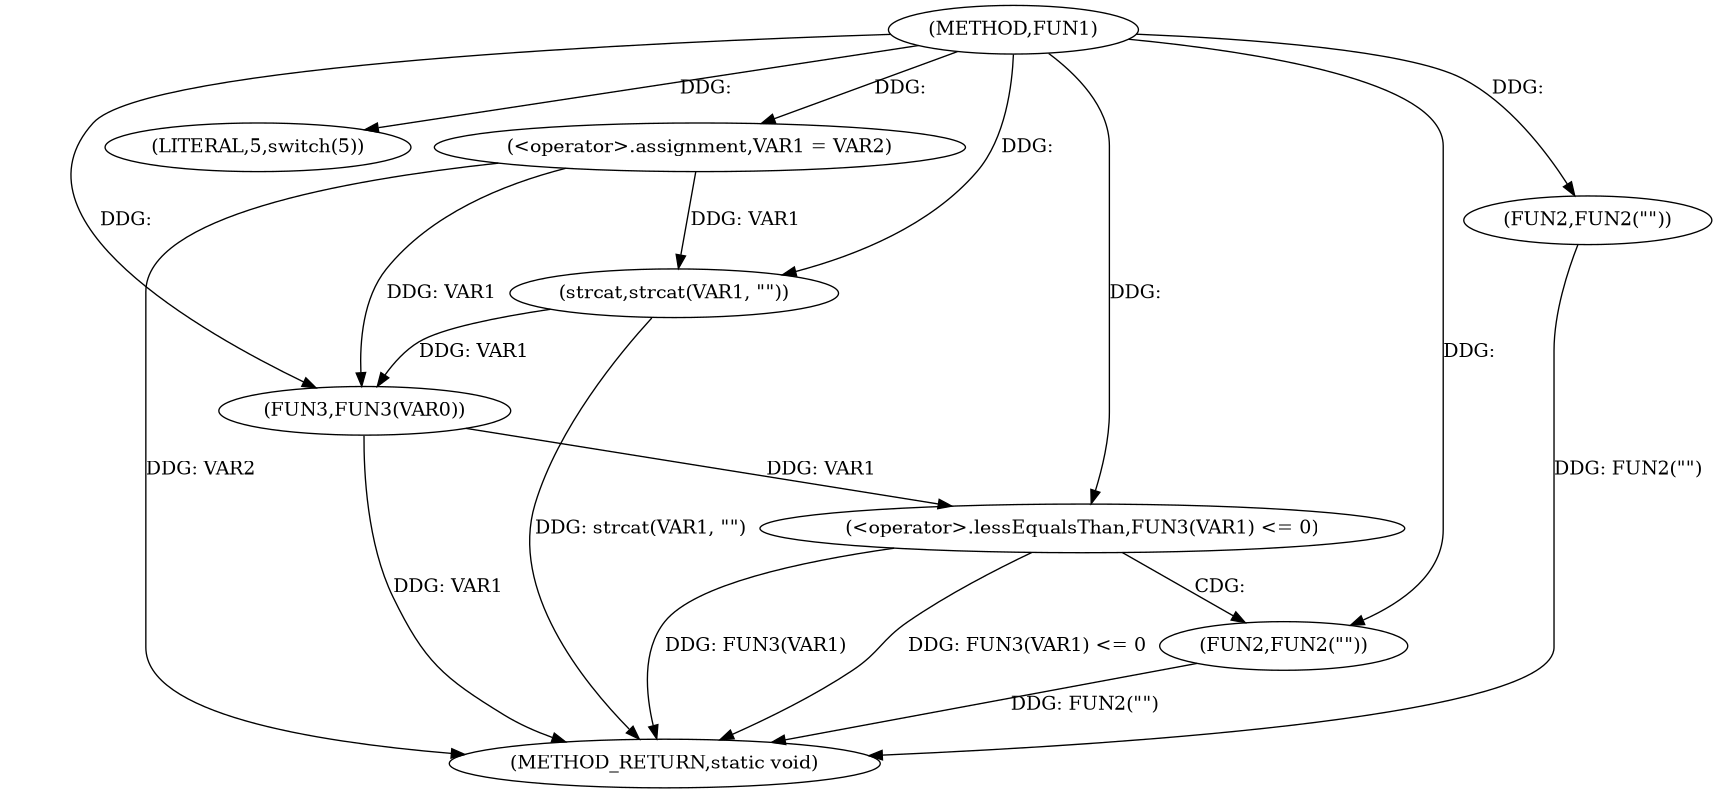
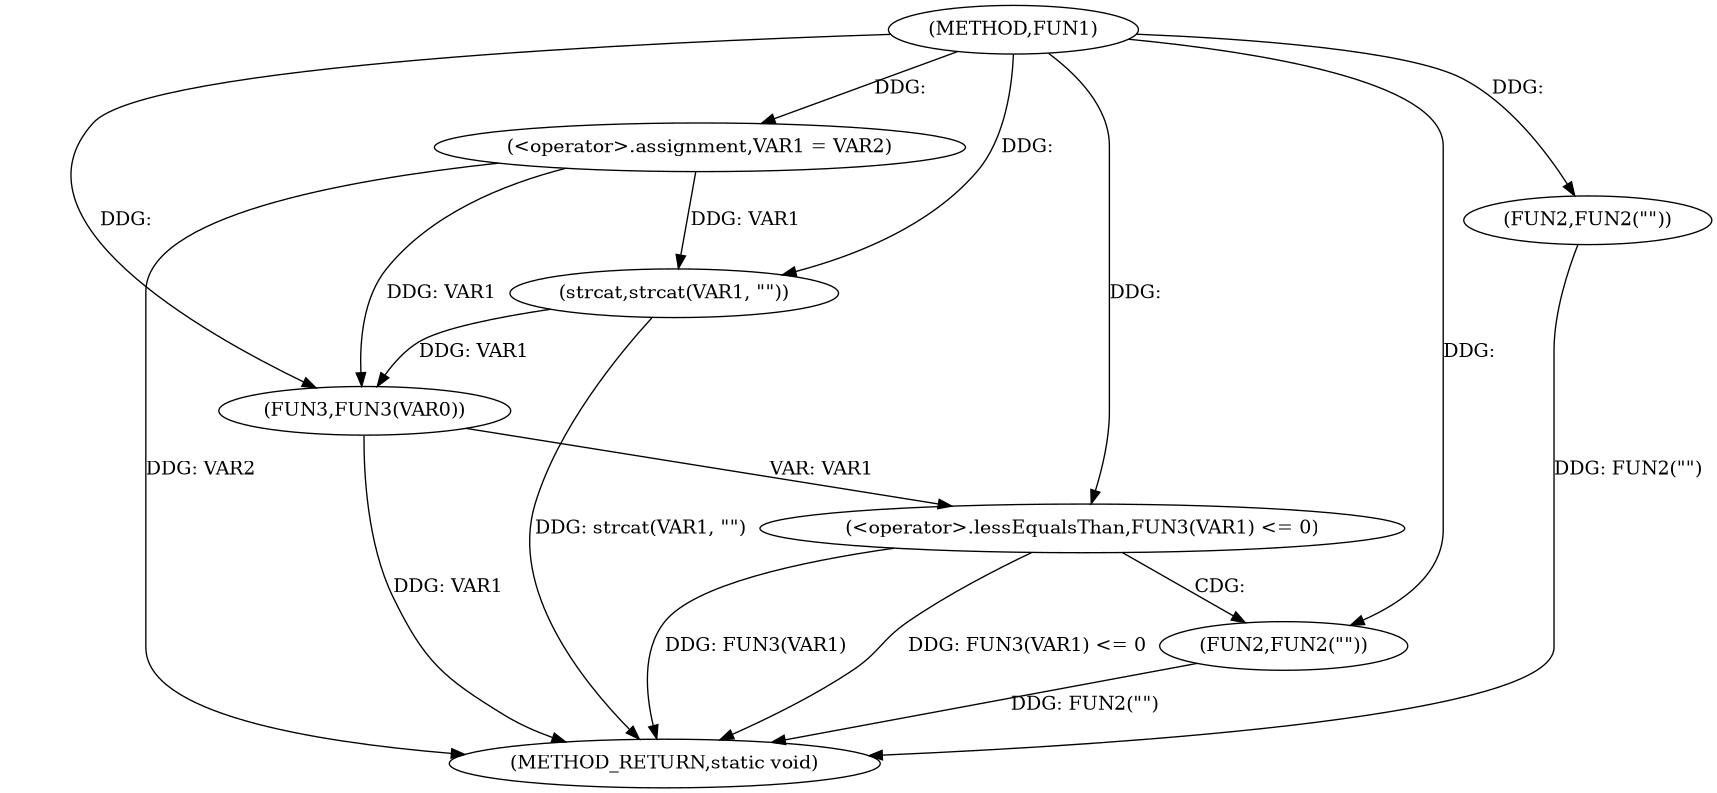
node "(LITERAL,5,switch(5))": removed
edge "(FUN3,FUN3(VAR0))" -> "(<operator>.lessEqualsThan,FUN3(VAR1) <= 0)": label "DDG: VAR1" -> "VAR: VAR1"
